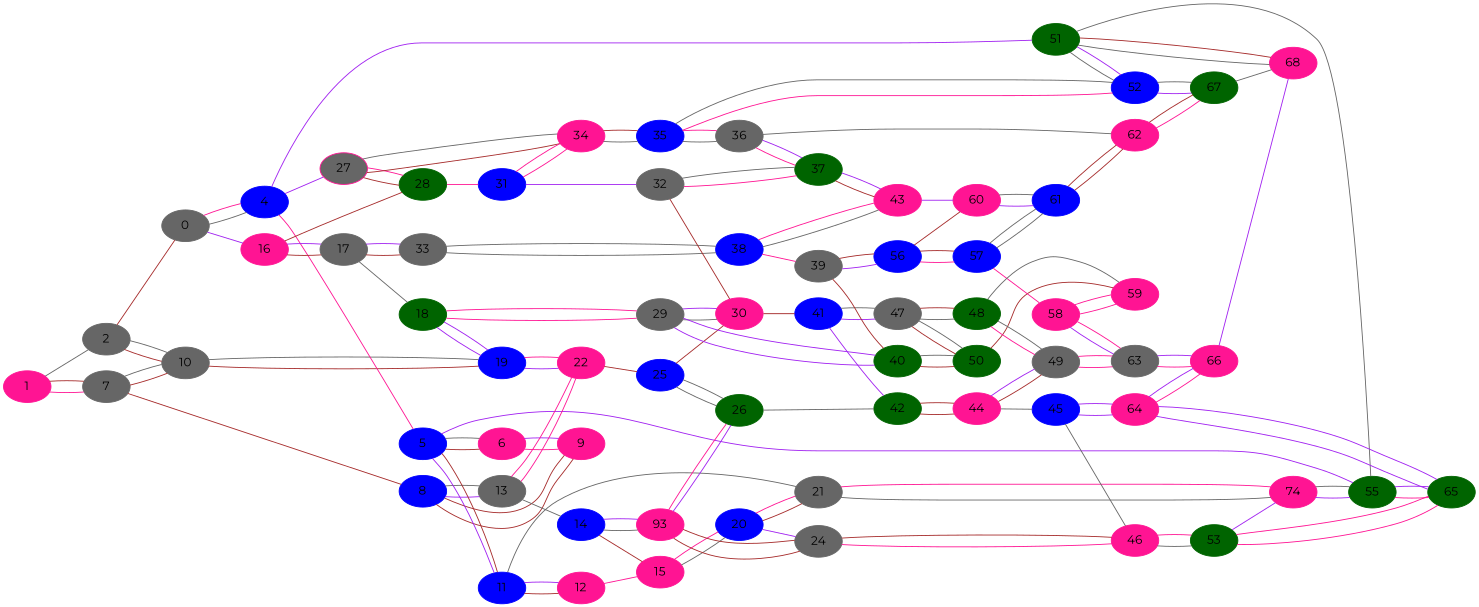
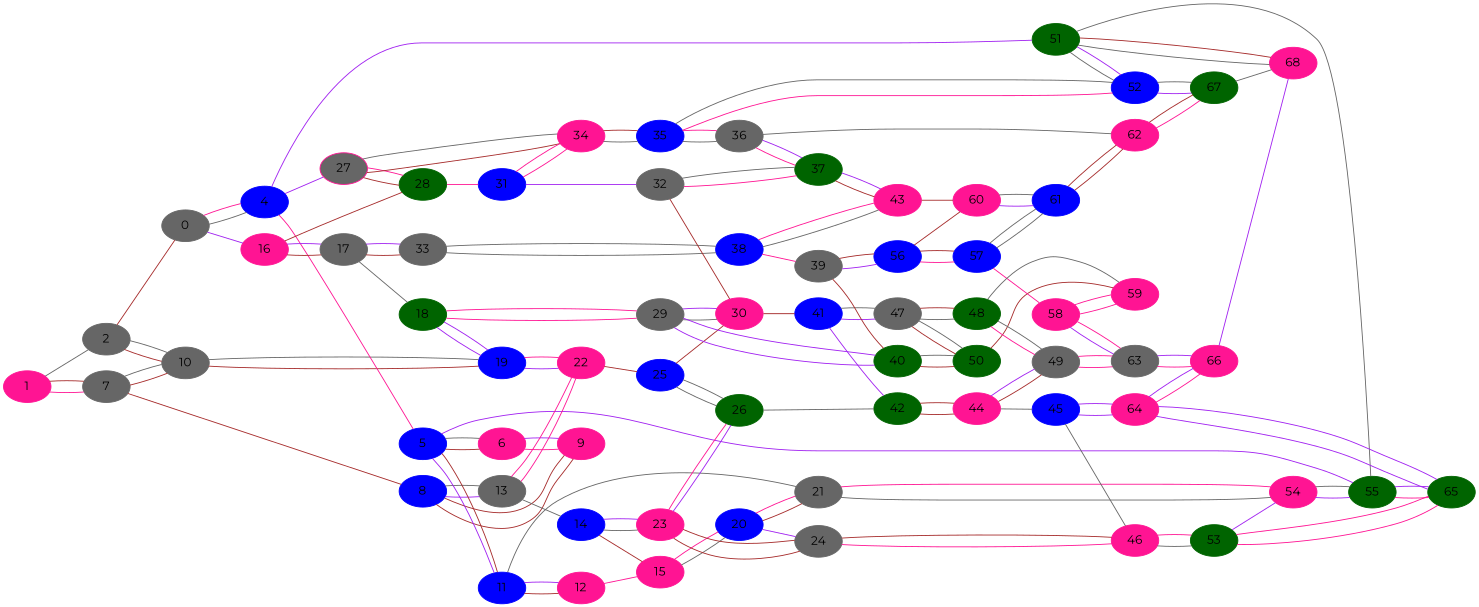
edge "43" -- "60": color purple -> brown
node "74": label "74" -> "54"
node "93": label "93" -> "23"
